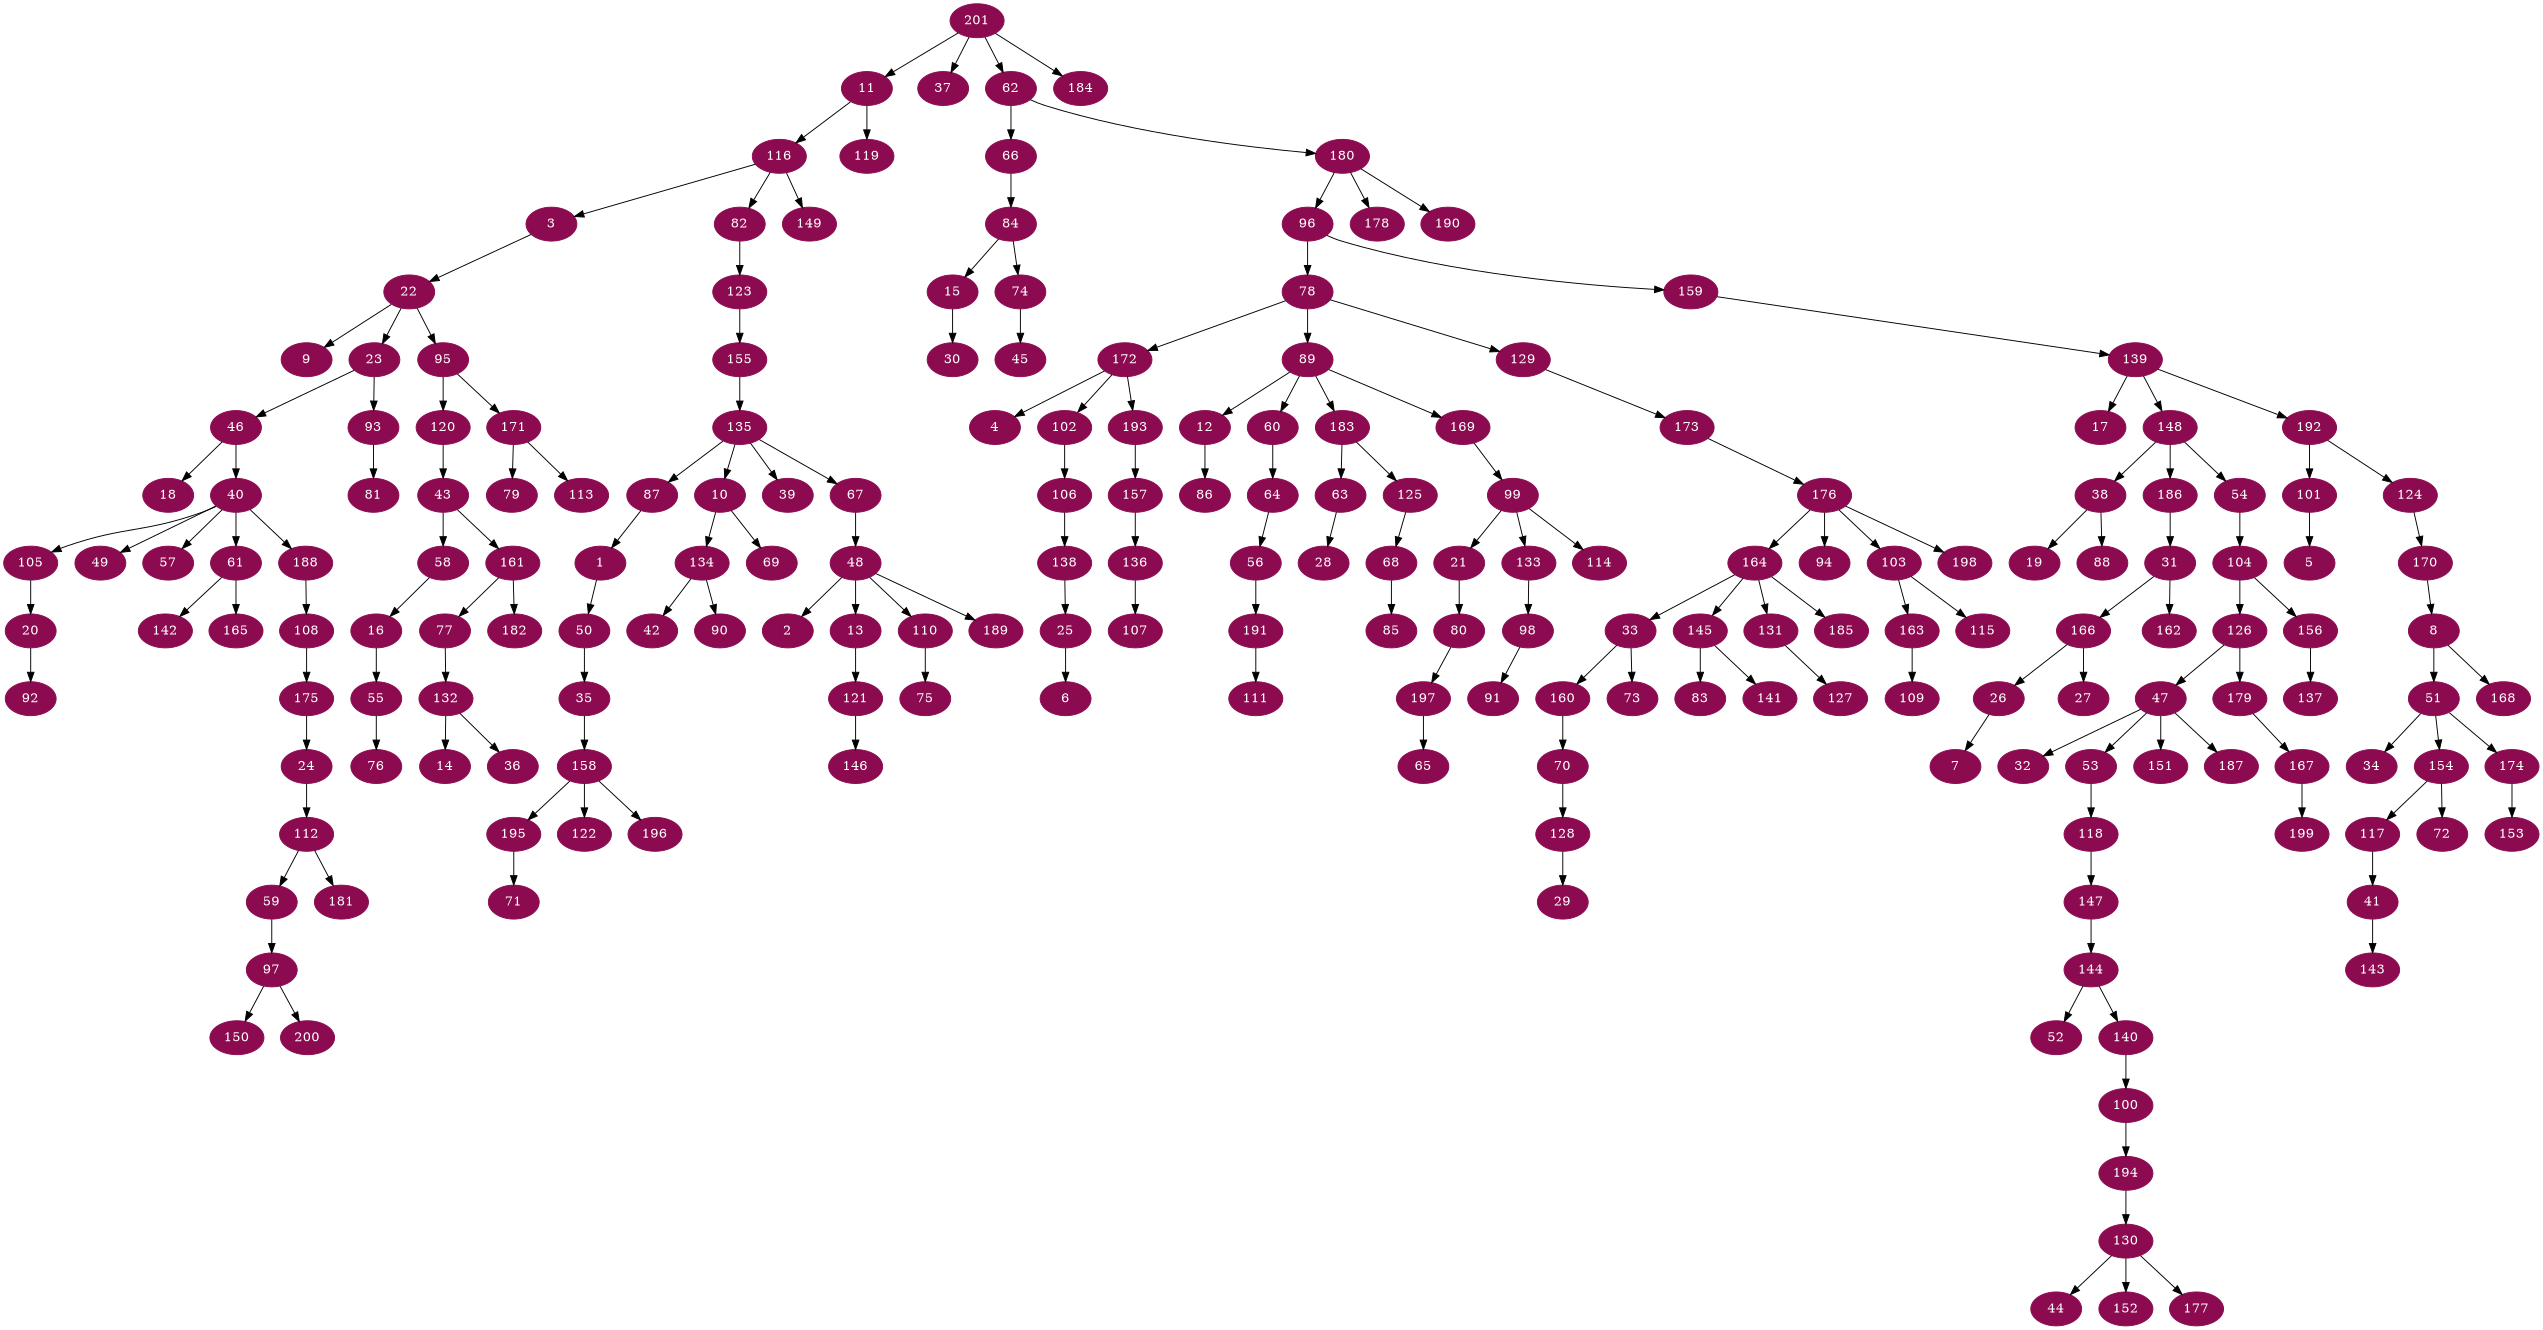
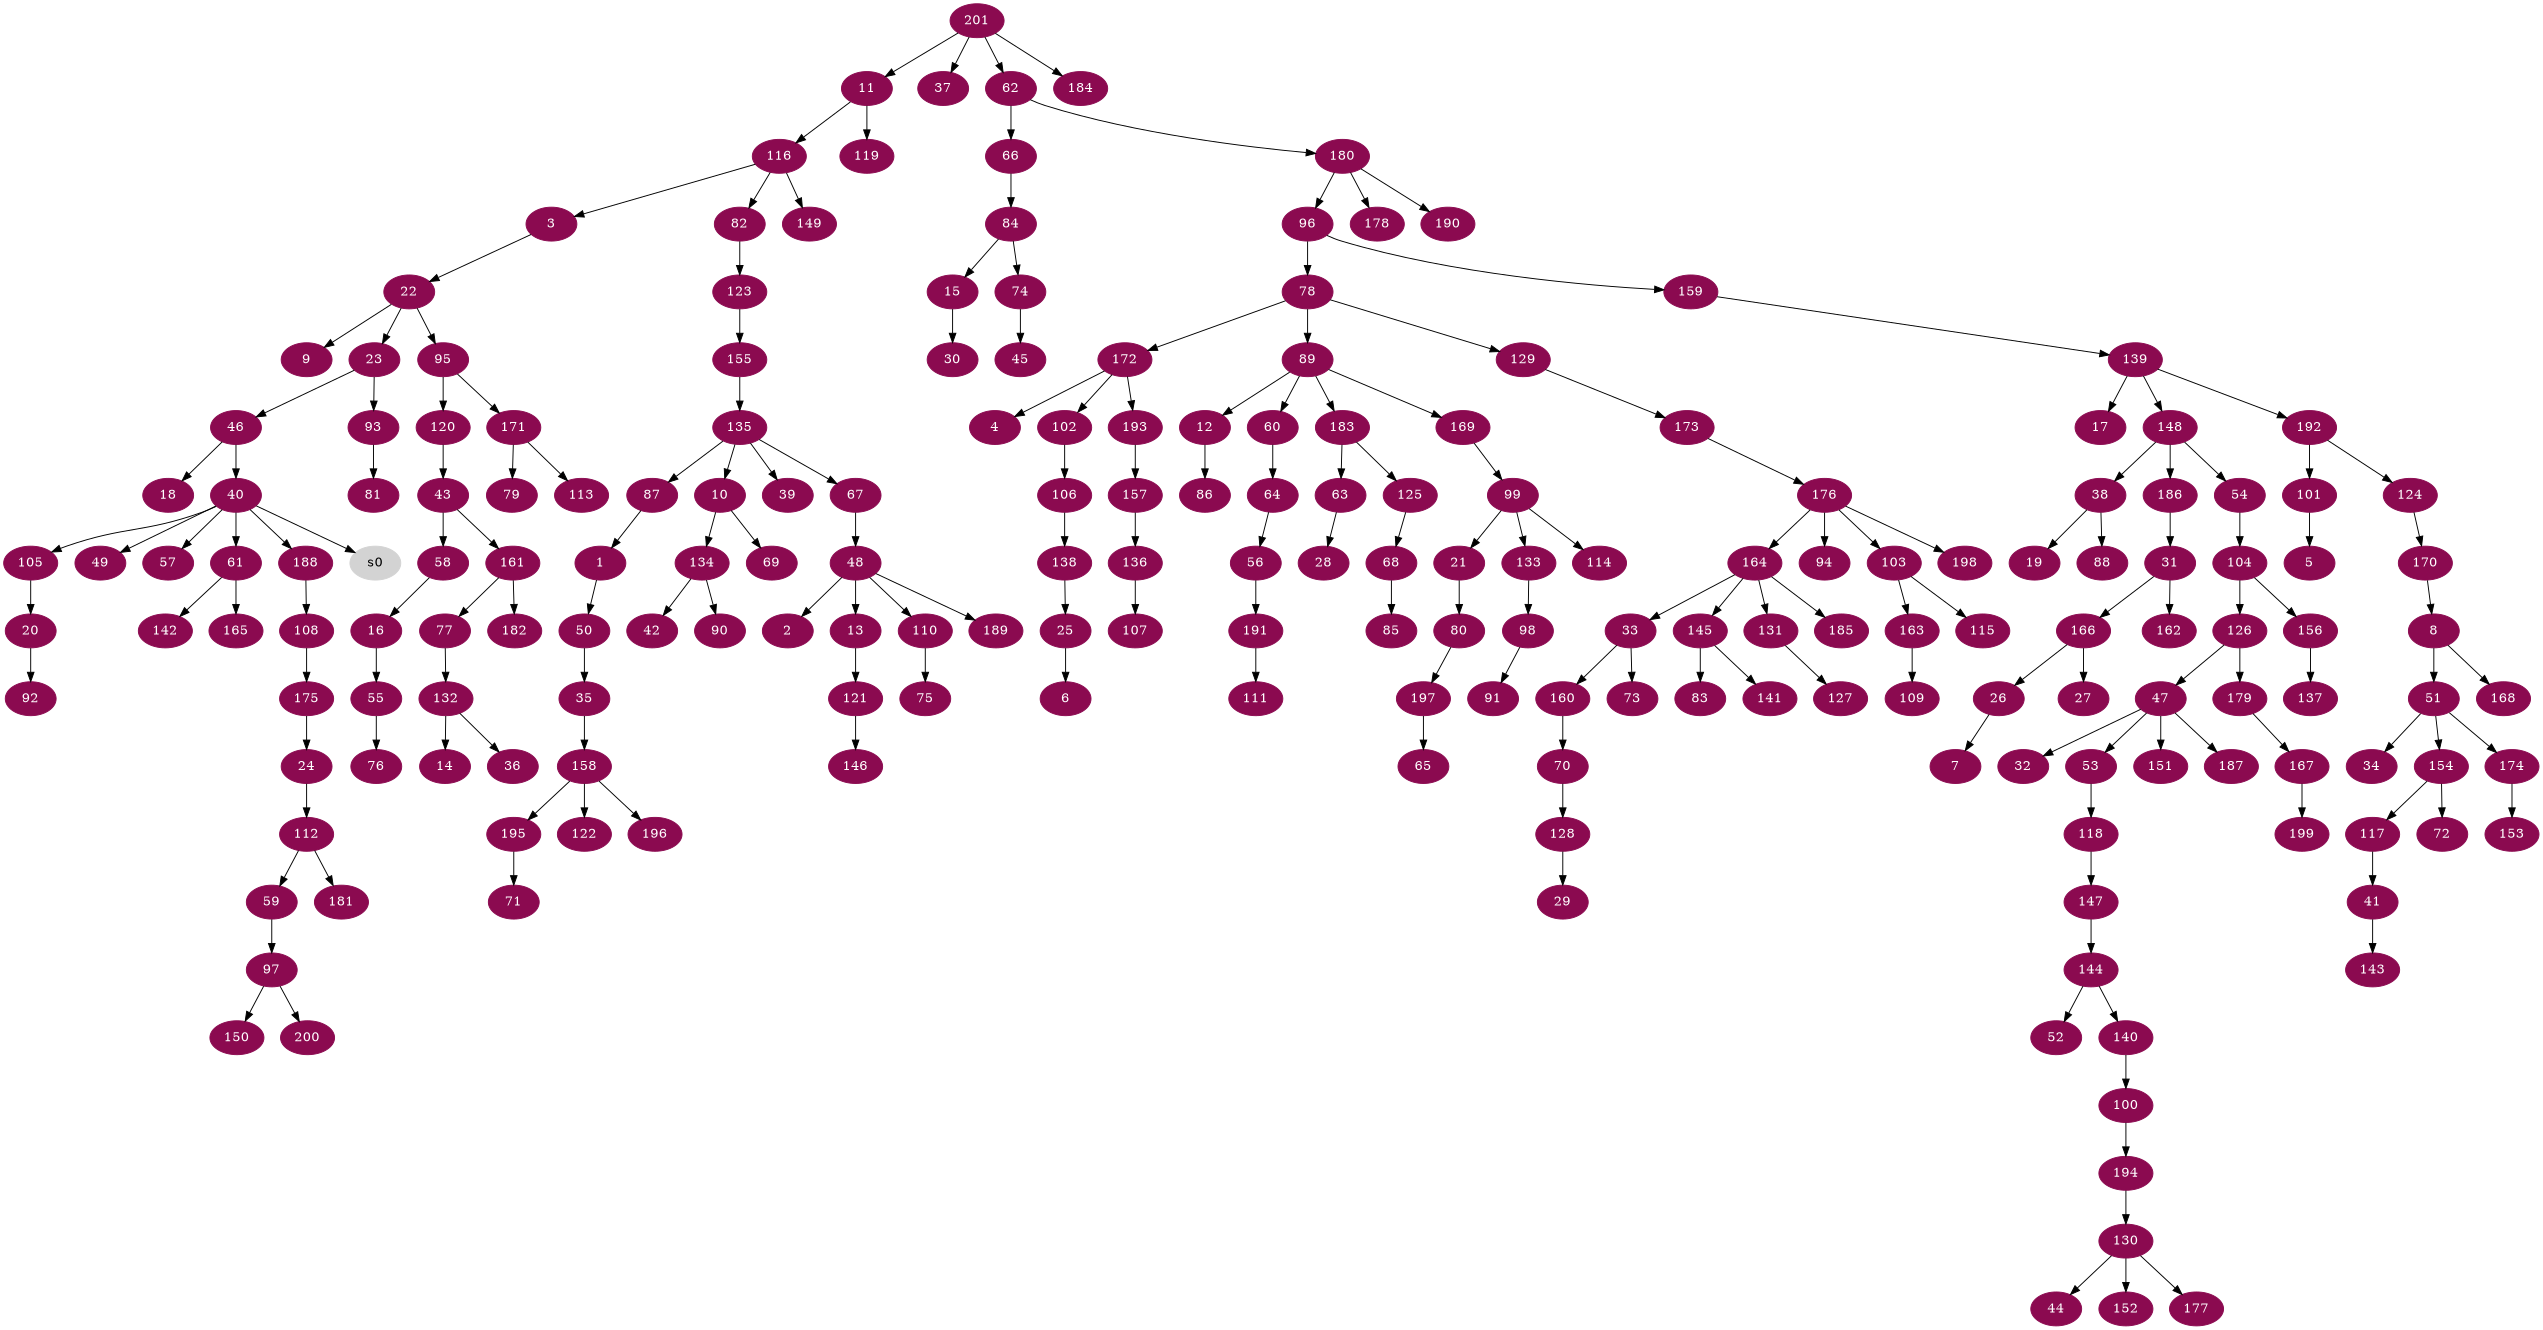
node "s0": added
